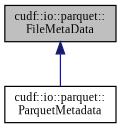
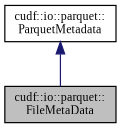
edge "cudf::io::parquet:: ParquetMetadata" -> "cudf::io::parquet:: FileMetaData": reversed
